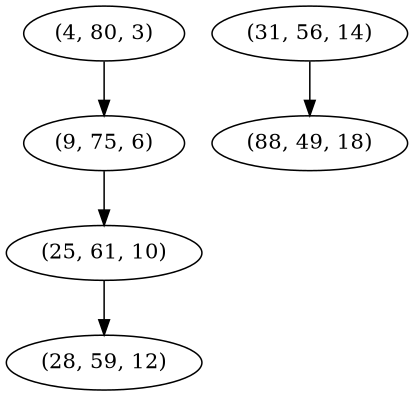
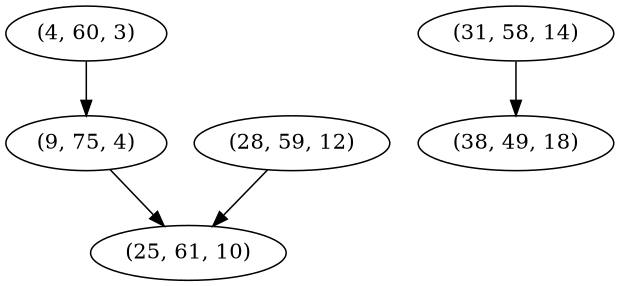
node "(4, 80, 3)": label "(4, 80, 3)" -> "(4, 60, 3)"
node "(31, 56, 14)": label "(31, 56, 14)" -> "(31, 58, 14)"
node "(9, 75, 6)": label "(9, 75, 6)" -> "(9, 75, 4)"
node "(88, 49, 18)": label "(88, 49, 18)" -> "(38, 49, 18)"
edge "(25, 61, 10)" -> "(28, 59, 12)": reversed
